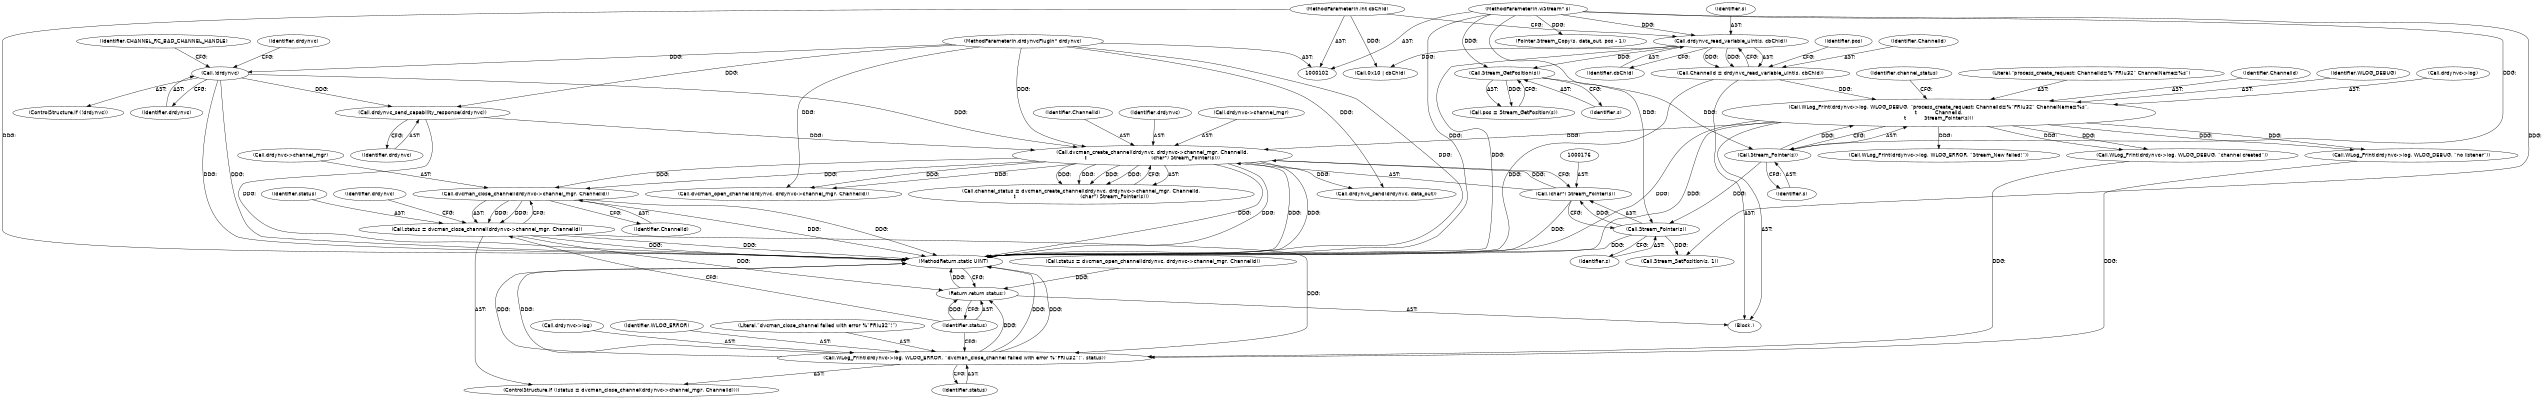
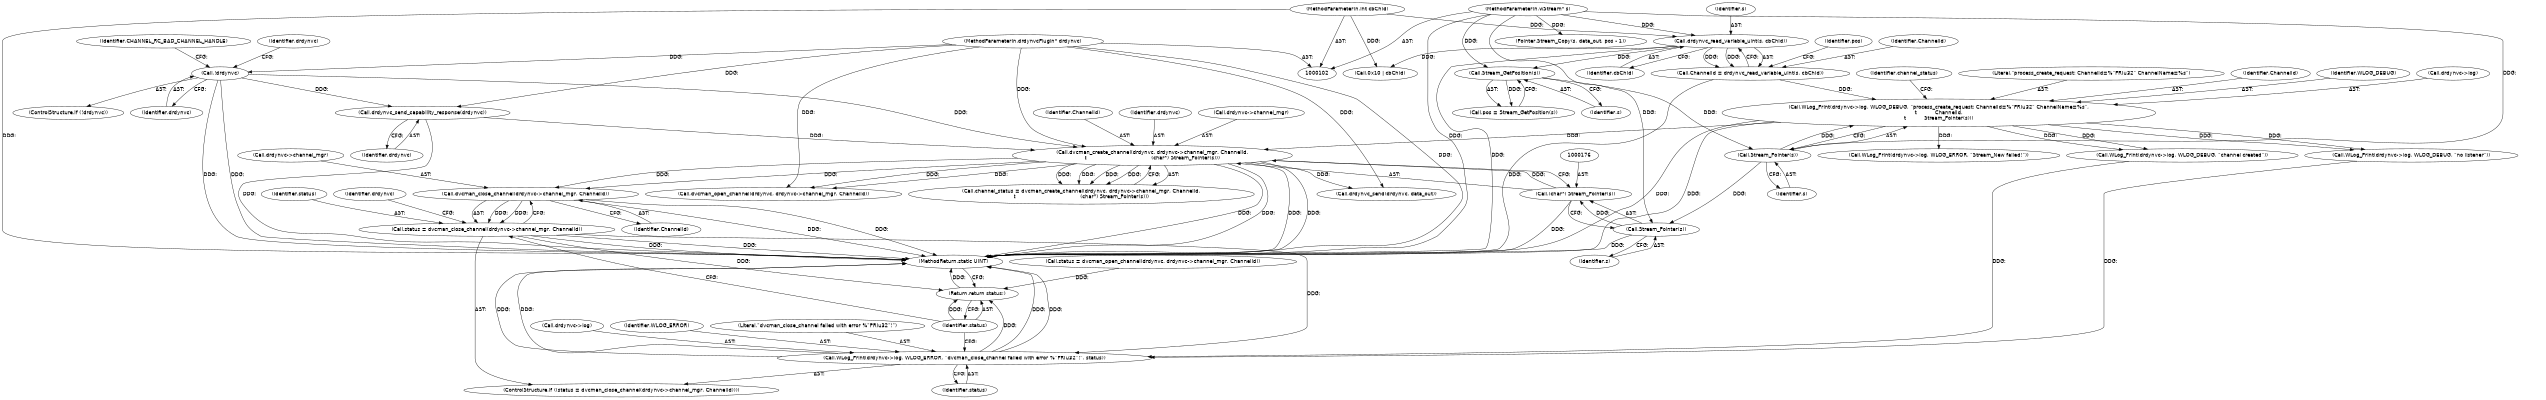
edge "(MethodParameterIn,int cbChId)" -> "(Call,drdynvc_read_variable_uint(s, cbChId))": label "CFG: " -> "DDG: "
node "(Call,Stream_SetPosition(s, 1))": removed
node "(Block,)": removed
